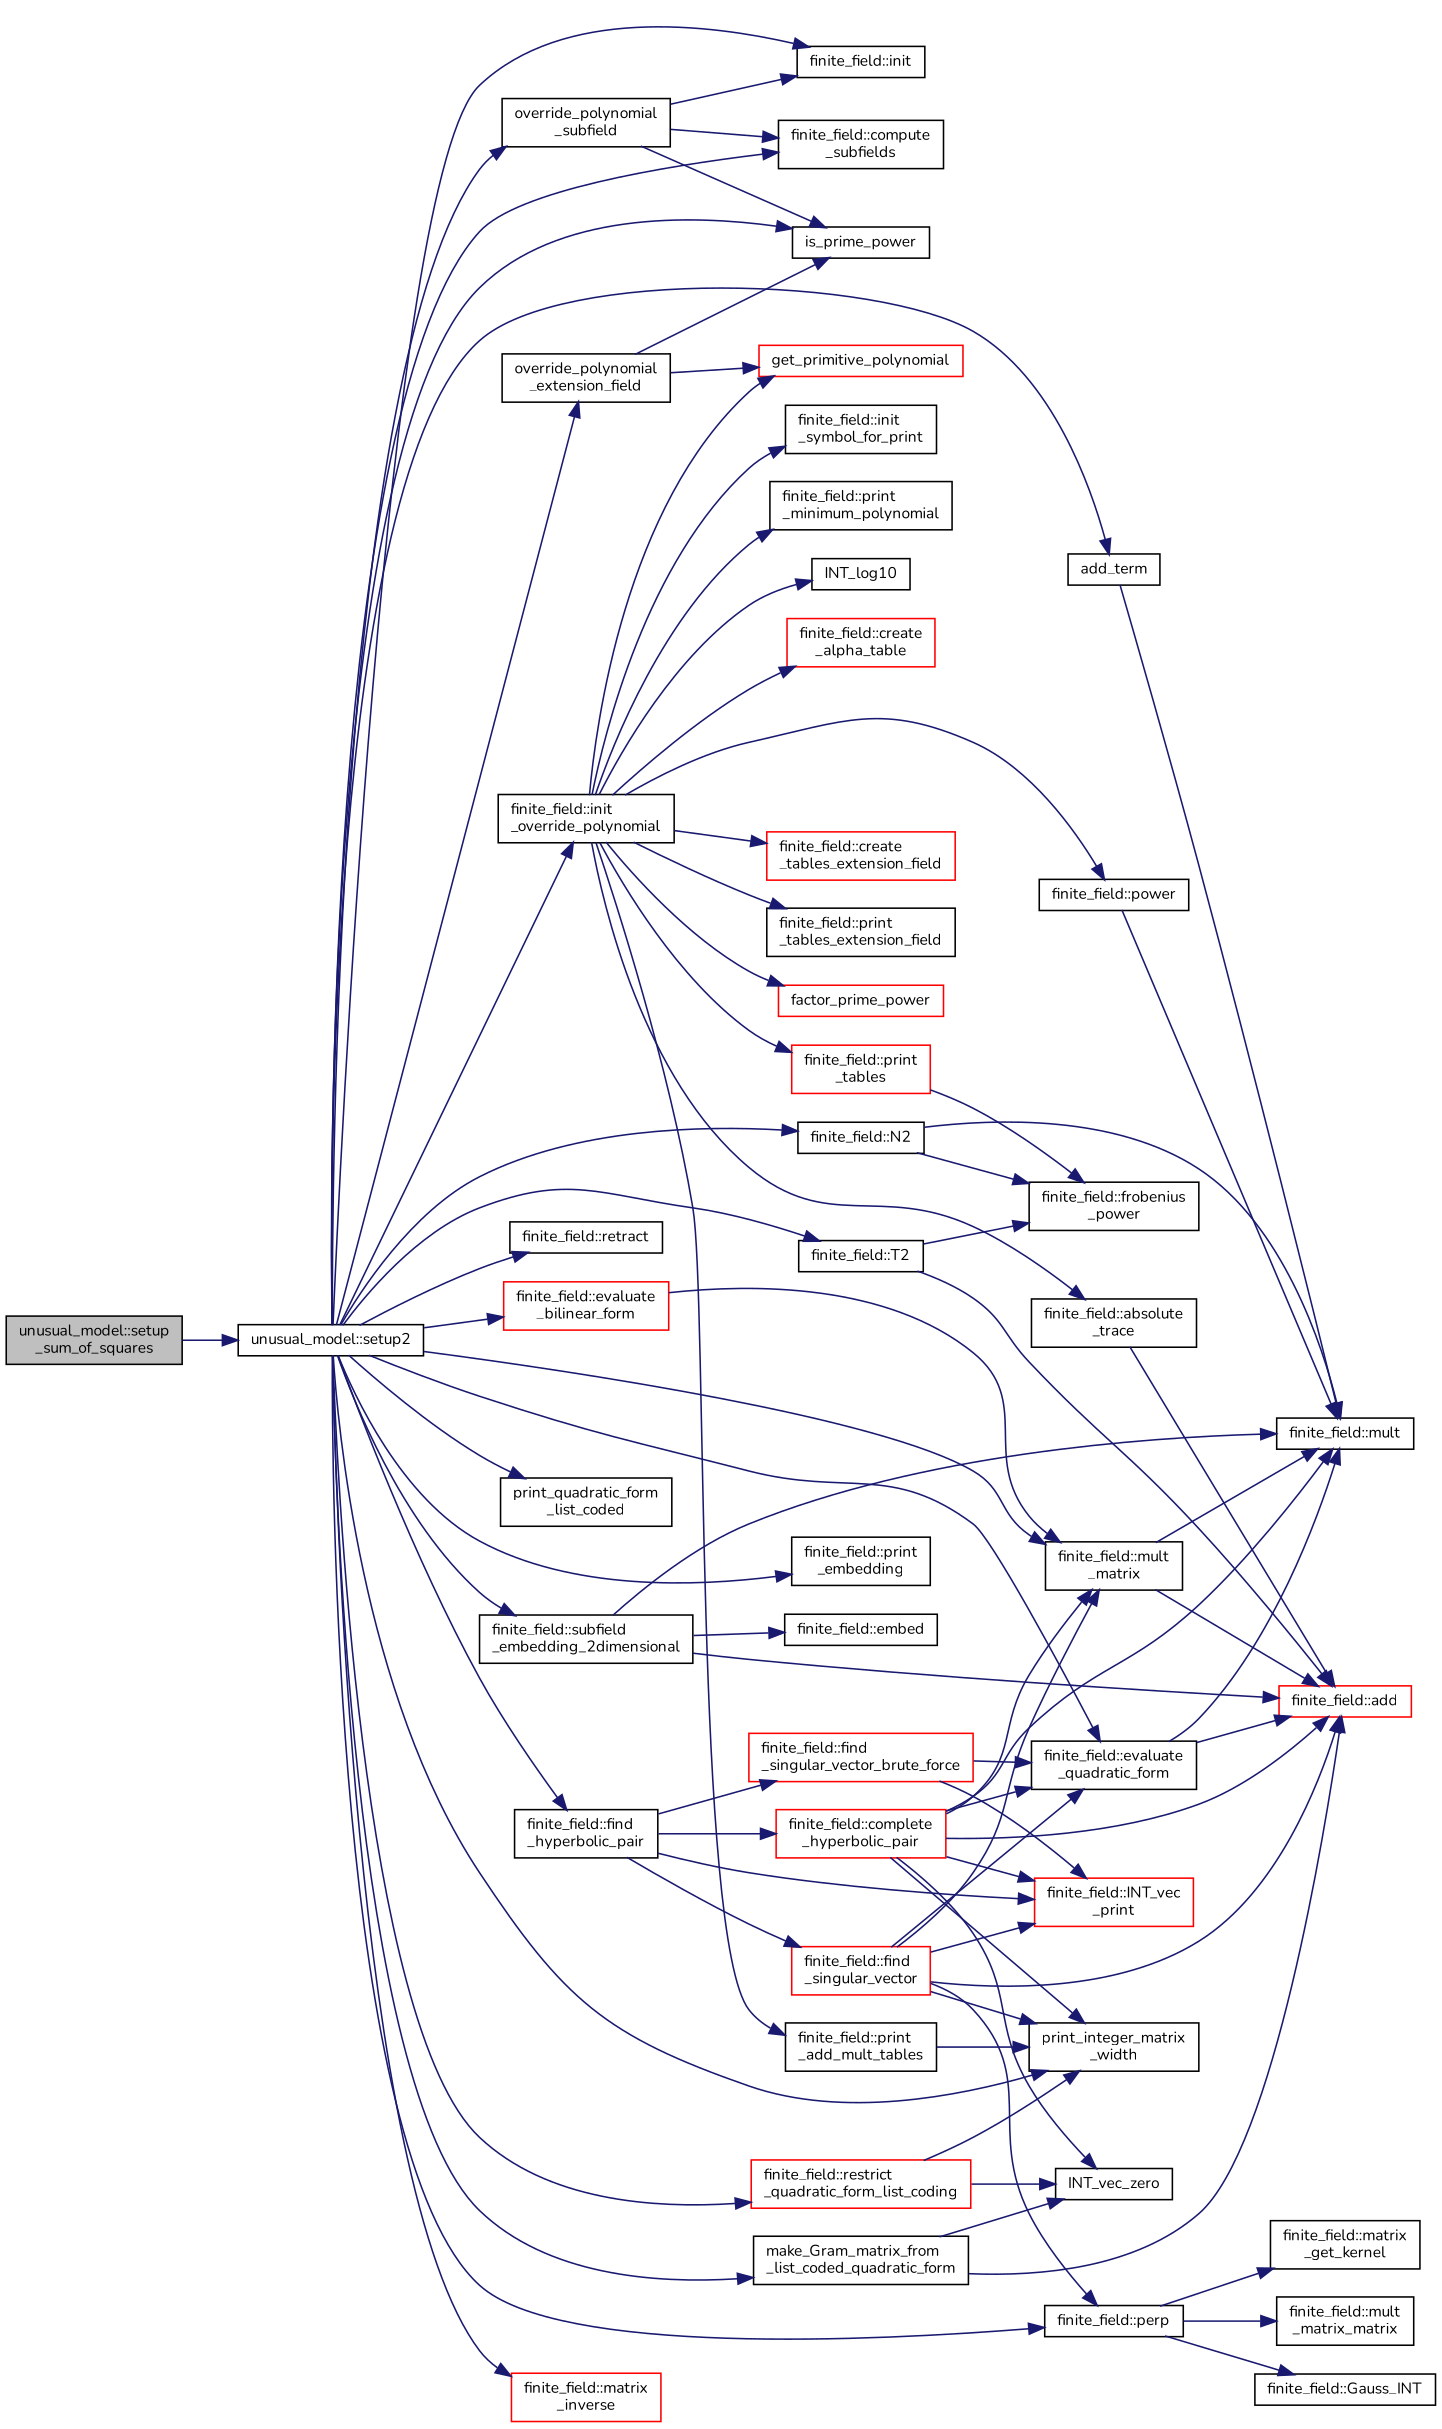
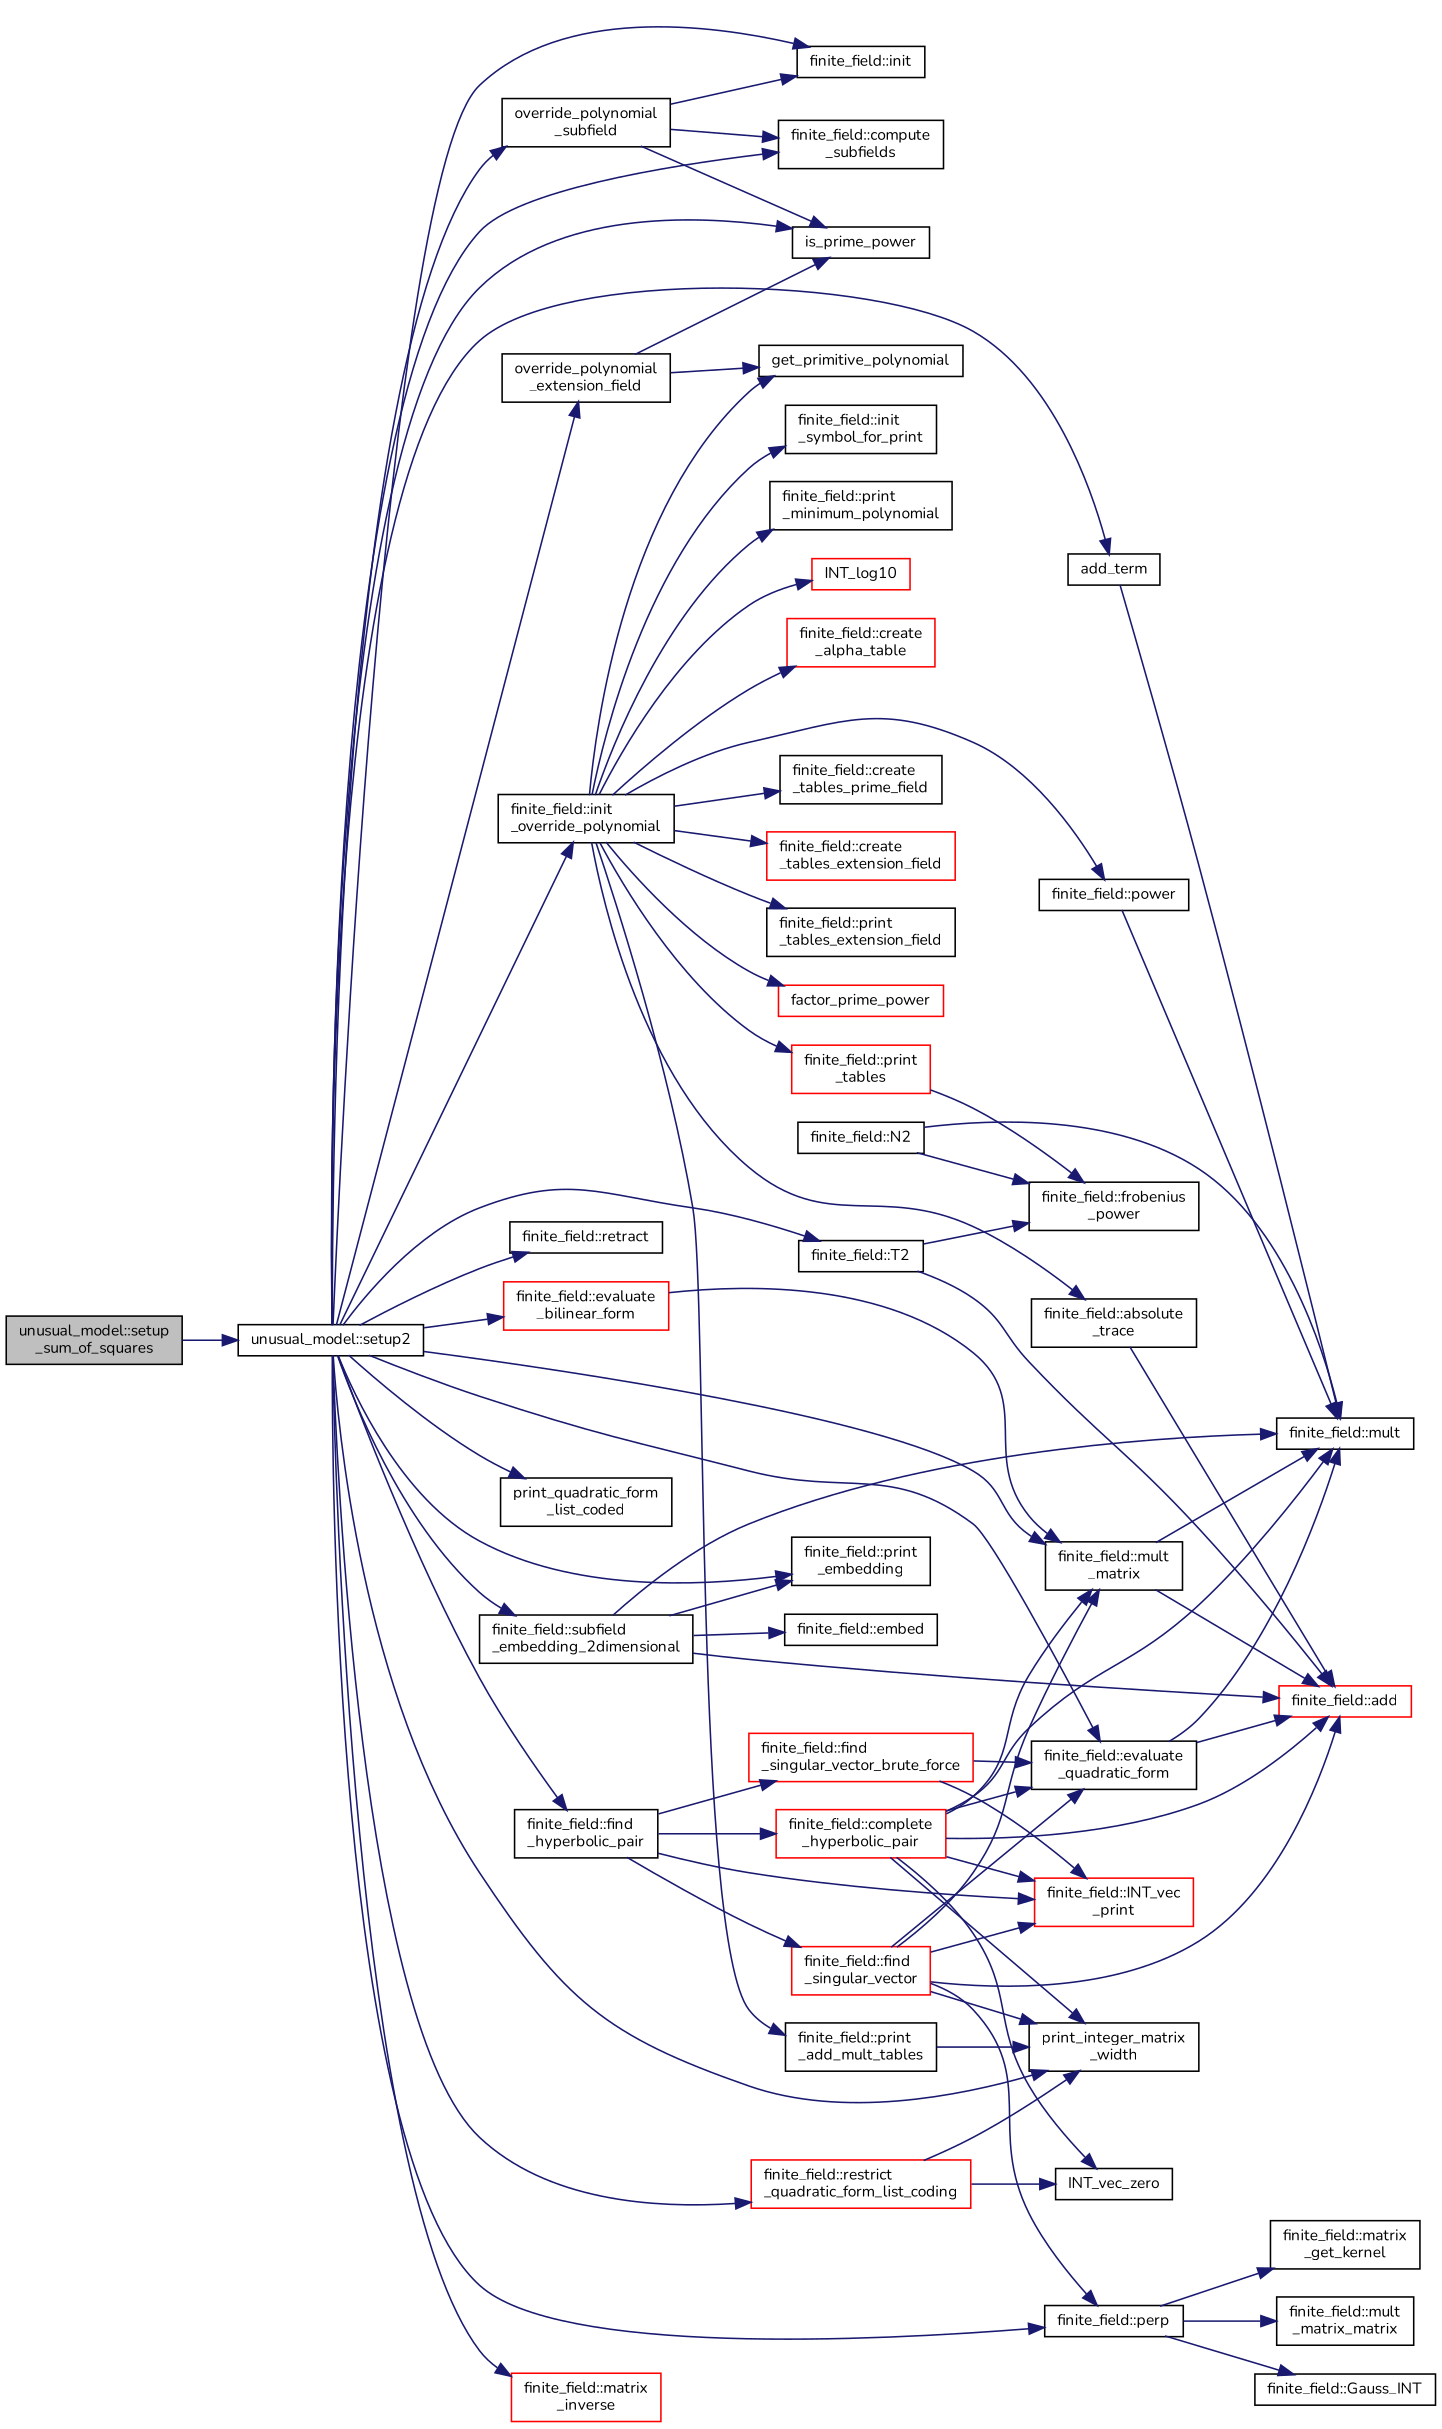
node "get_primitive_polynomial": color red -> black
node "INT_log10": color black -> red
node "finite_field::create _tables_prime_field": added
edge "unusual_model::setup2" -> "finite_field::N2": removed
edge "finite_field::subfield _embedding_2dimensional" -> "finite_field::print _embedding": added
node "make_Gram_matrix_from _list_coded_quadratic_form": removed
